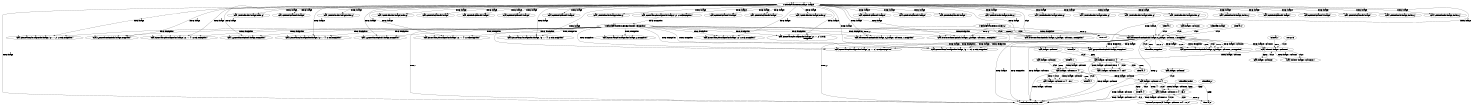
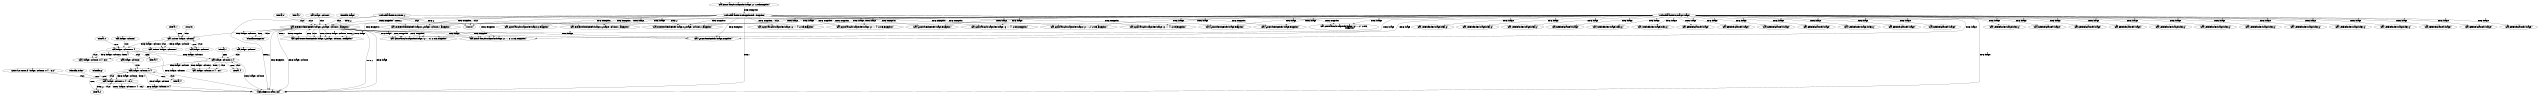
edge "(MethodParameterIn,Image *image)" -> "(Call,ConstrainColormapIndex(image,(*p) & 0xf,exception))": removed, label "DDG: image"
node "(Call,ConstrainColormapIndex(image,(*p) & 0x3,exception))": removed
edge "(Call,(image->columns % 4) >= 2)" -> "(ControlStructure,if ((image->columns % 4) >= 2))": reversed
